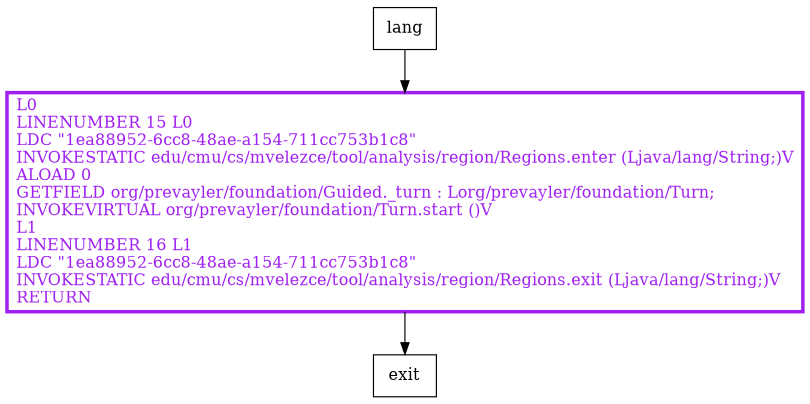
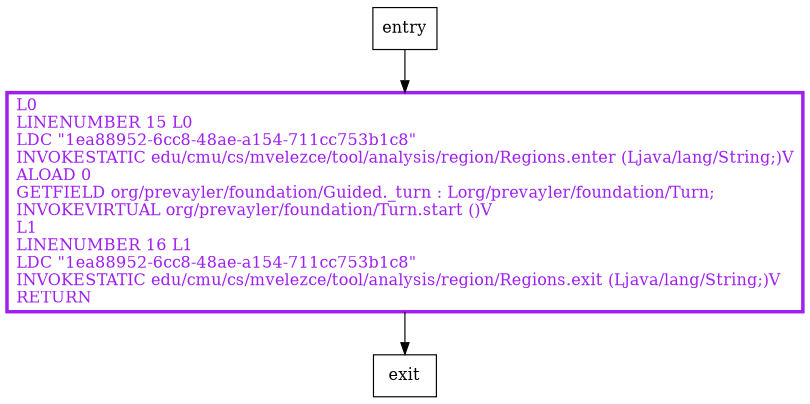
node "lang": label "lang" -> "entry"
